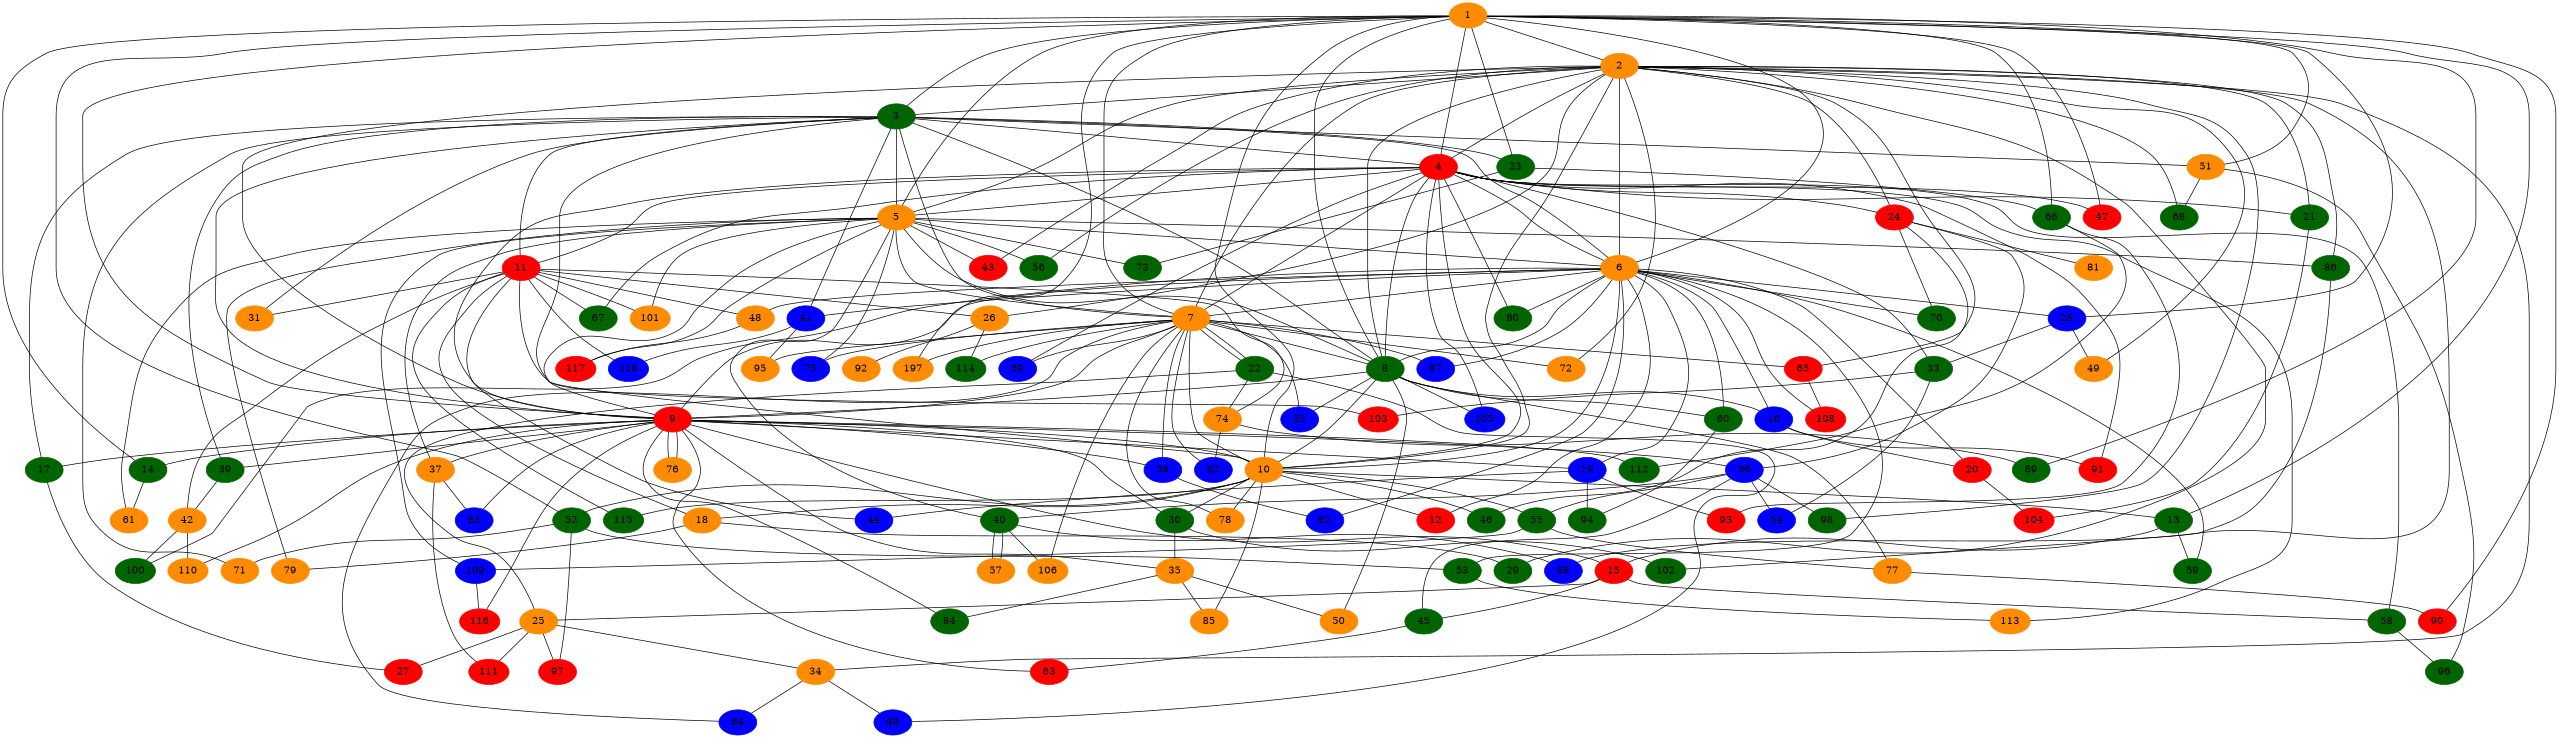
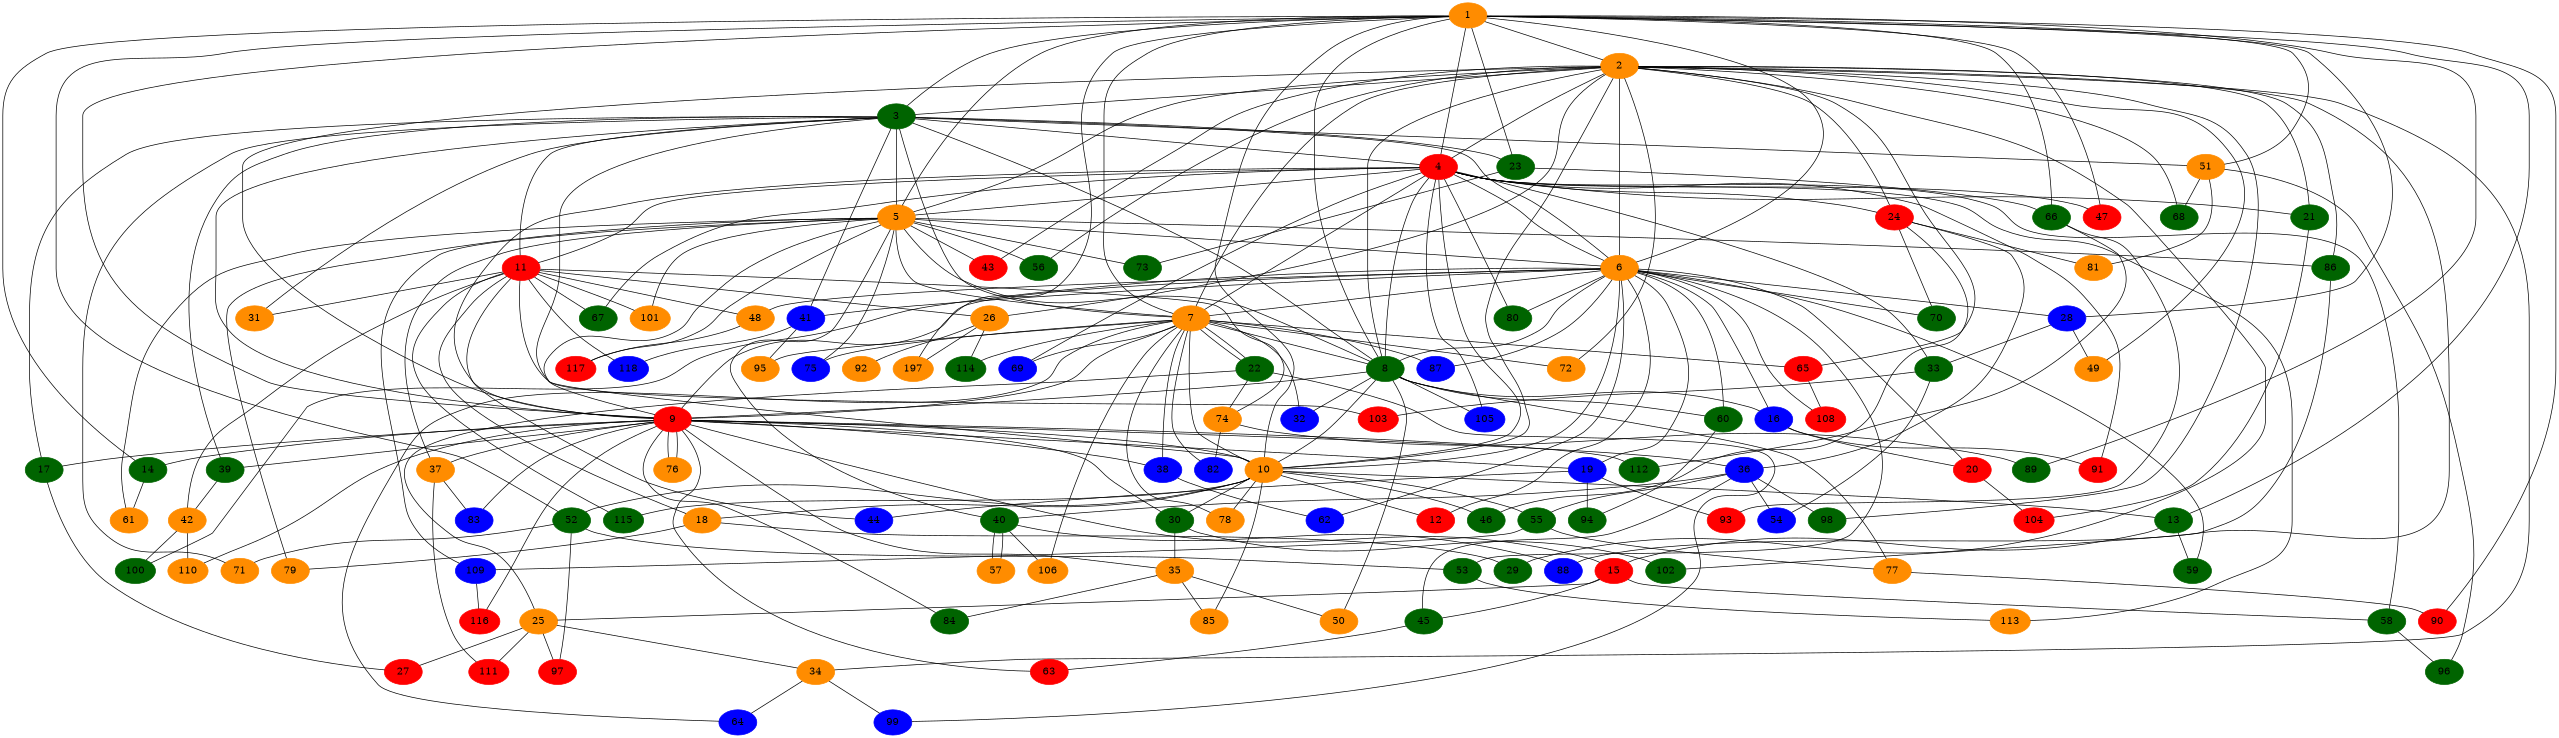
edge "51" -- "81": added
edge "7" -- "197": now "26" -- "197"
